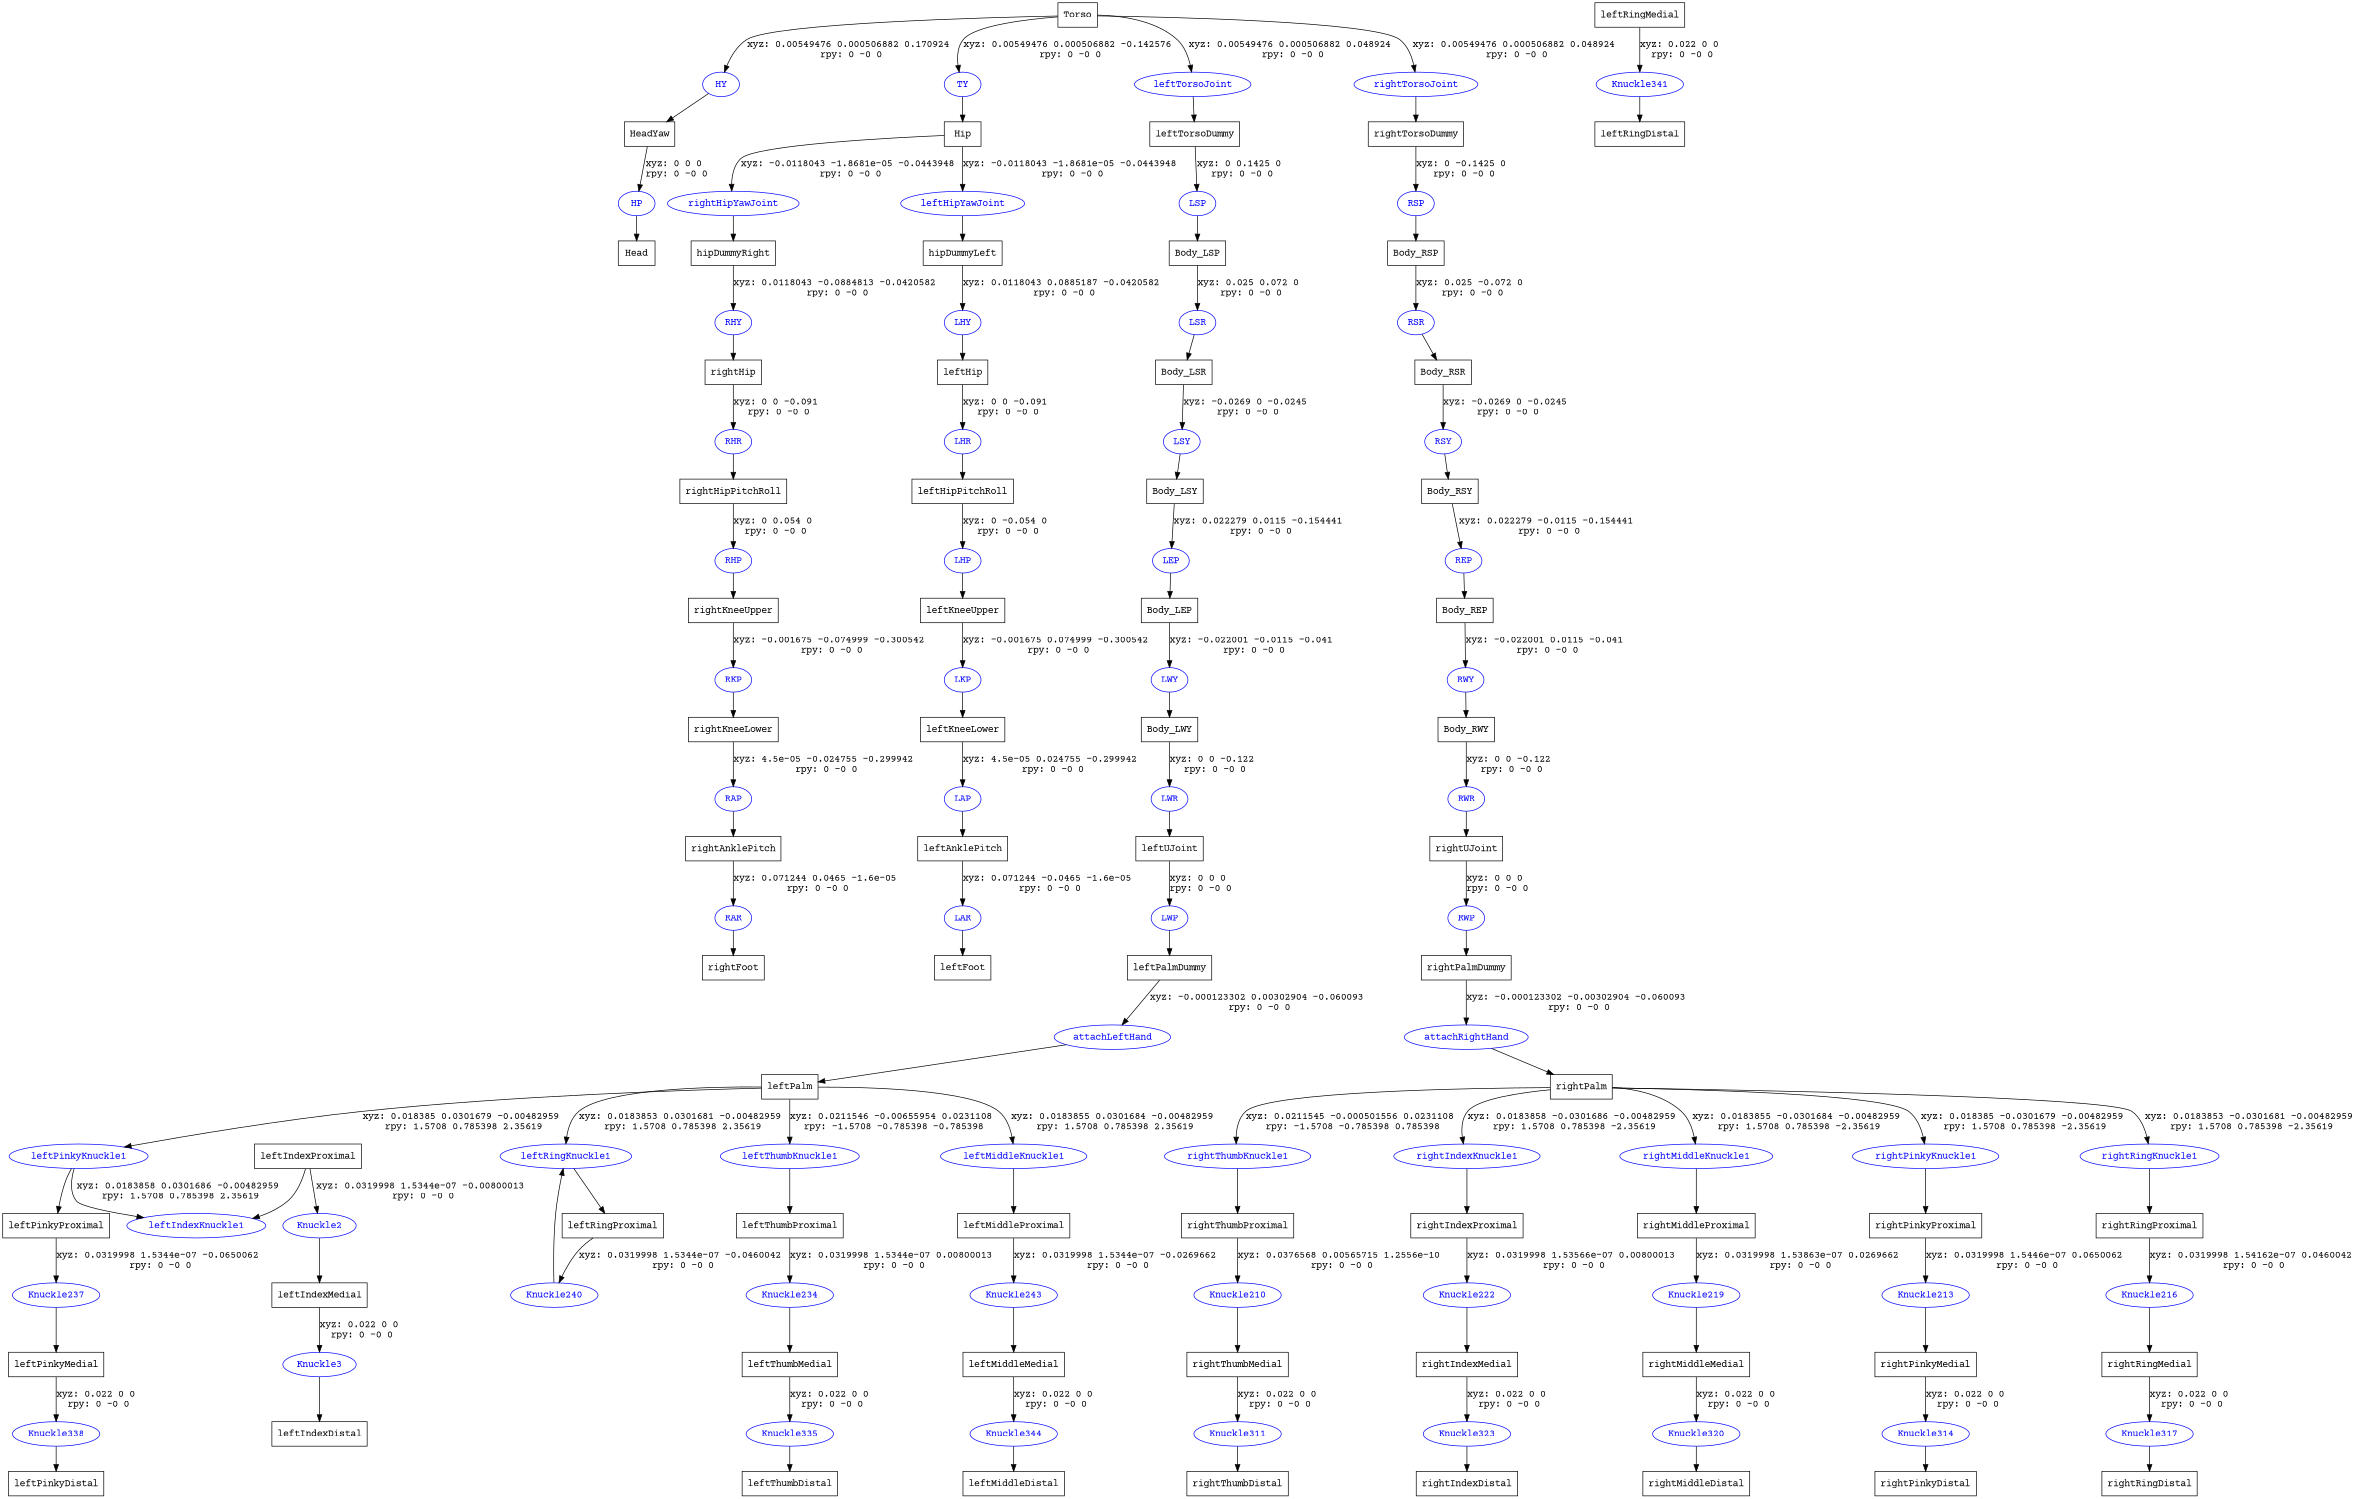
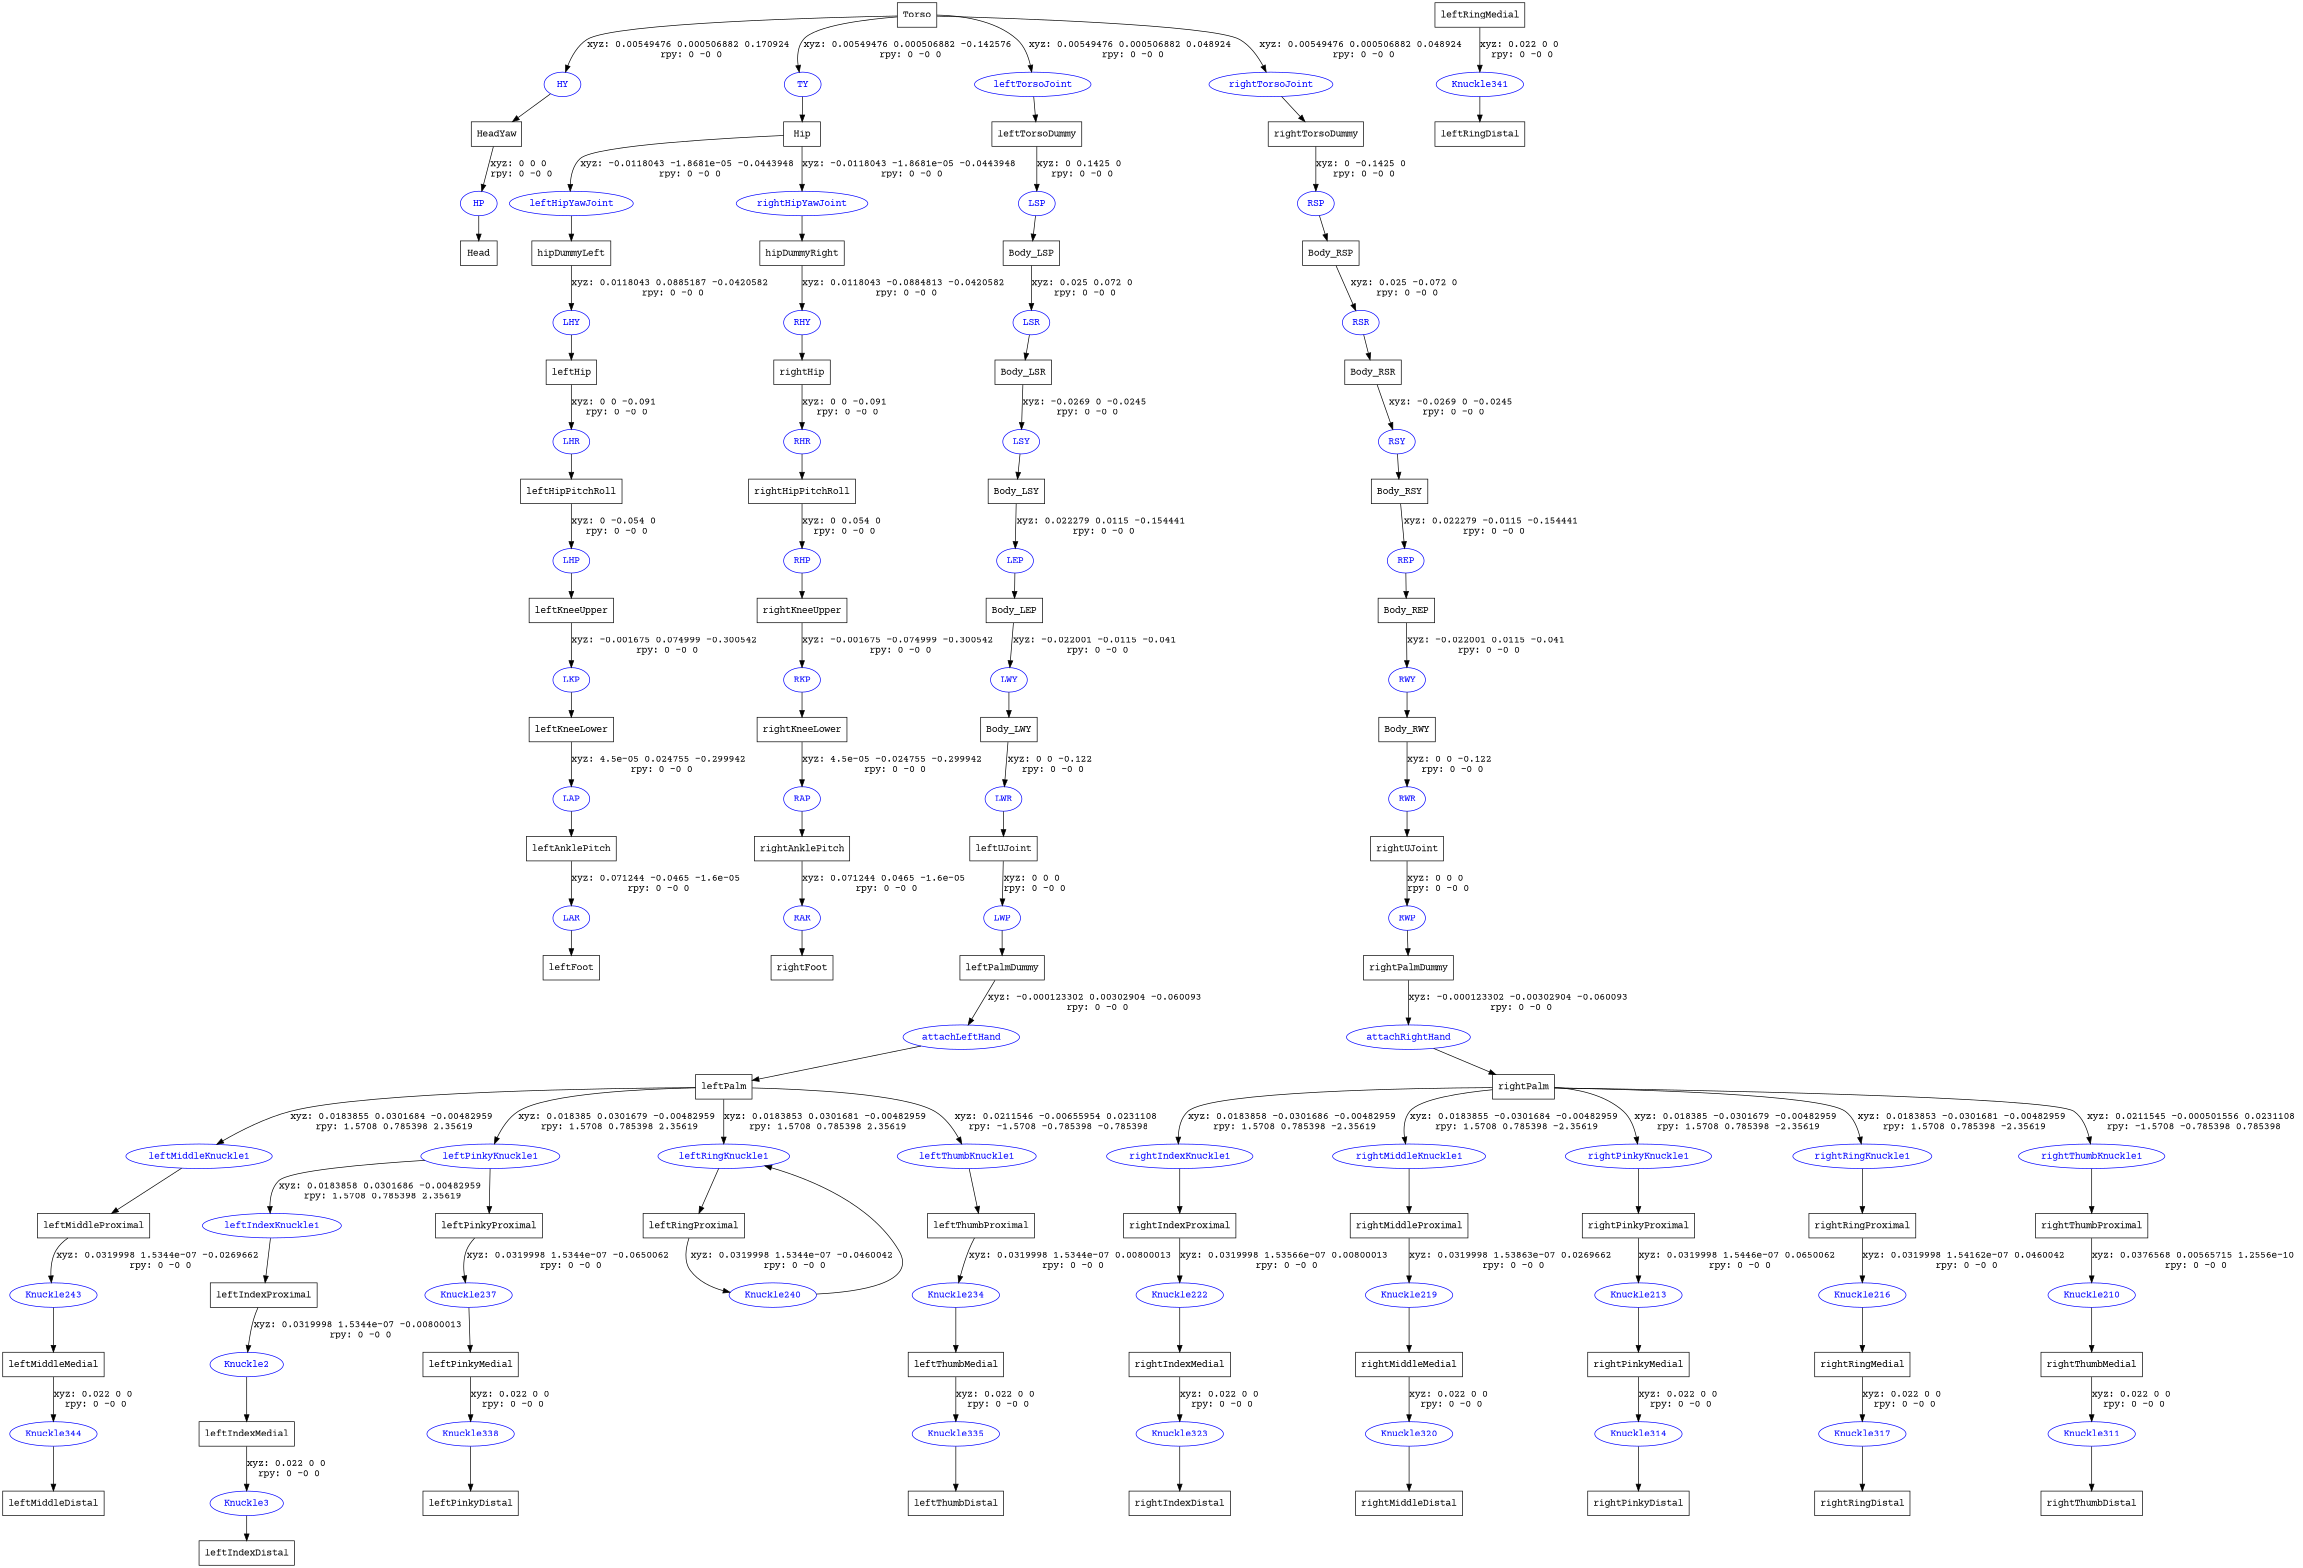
edge "leftIndexProximal" -> "leftIndexKnuckle1": reversed
